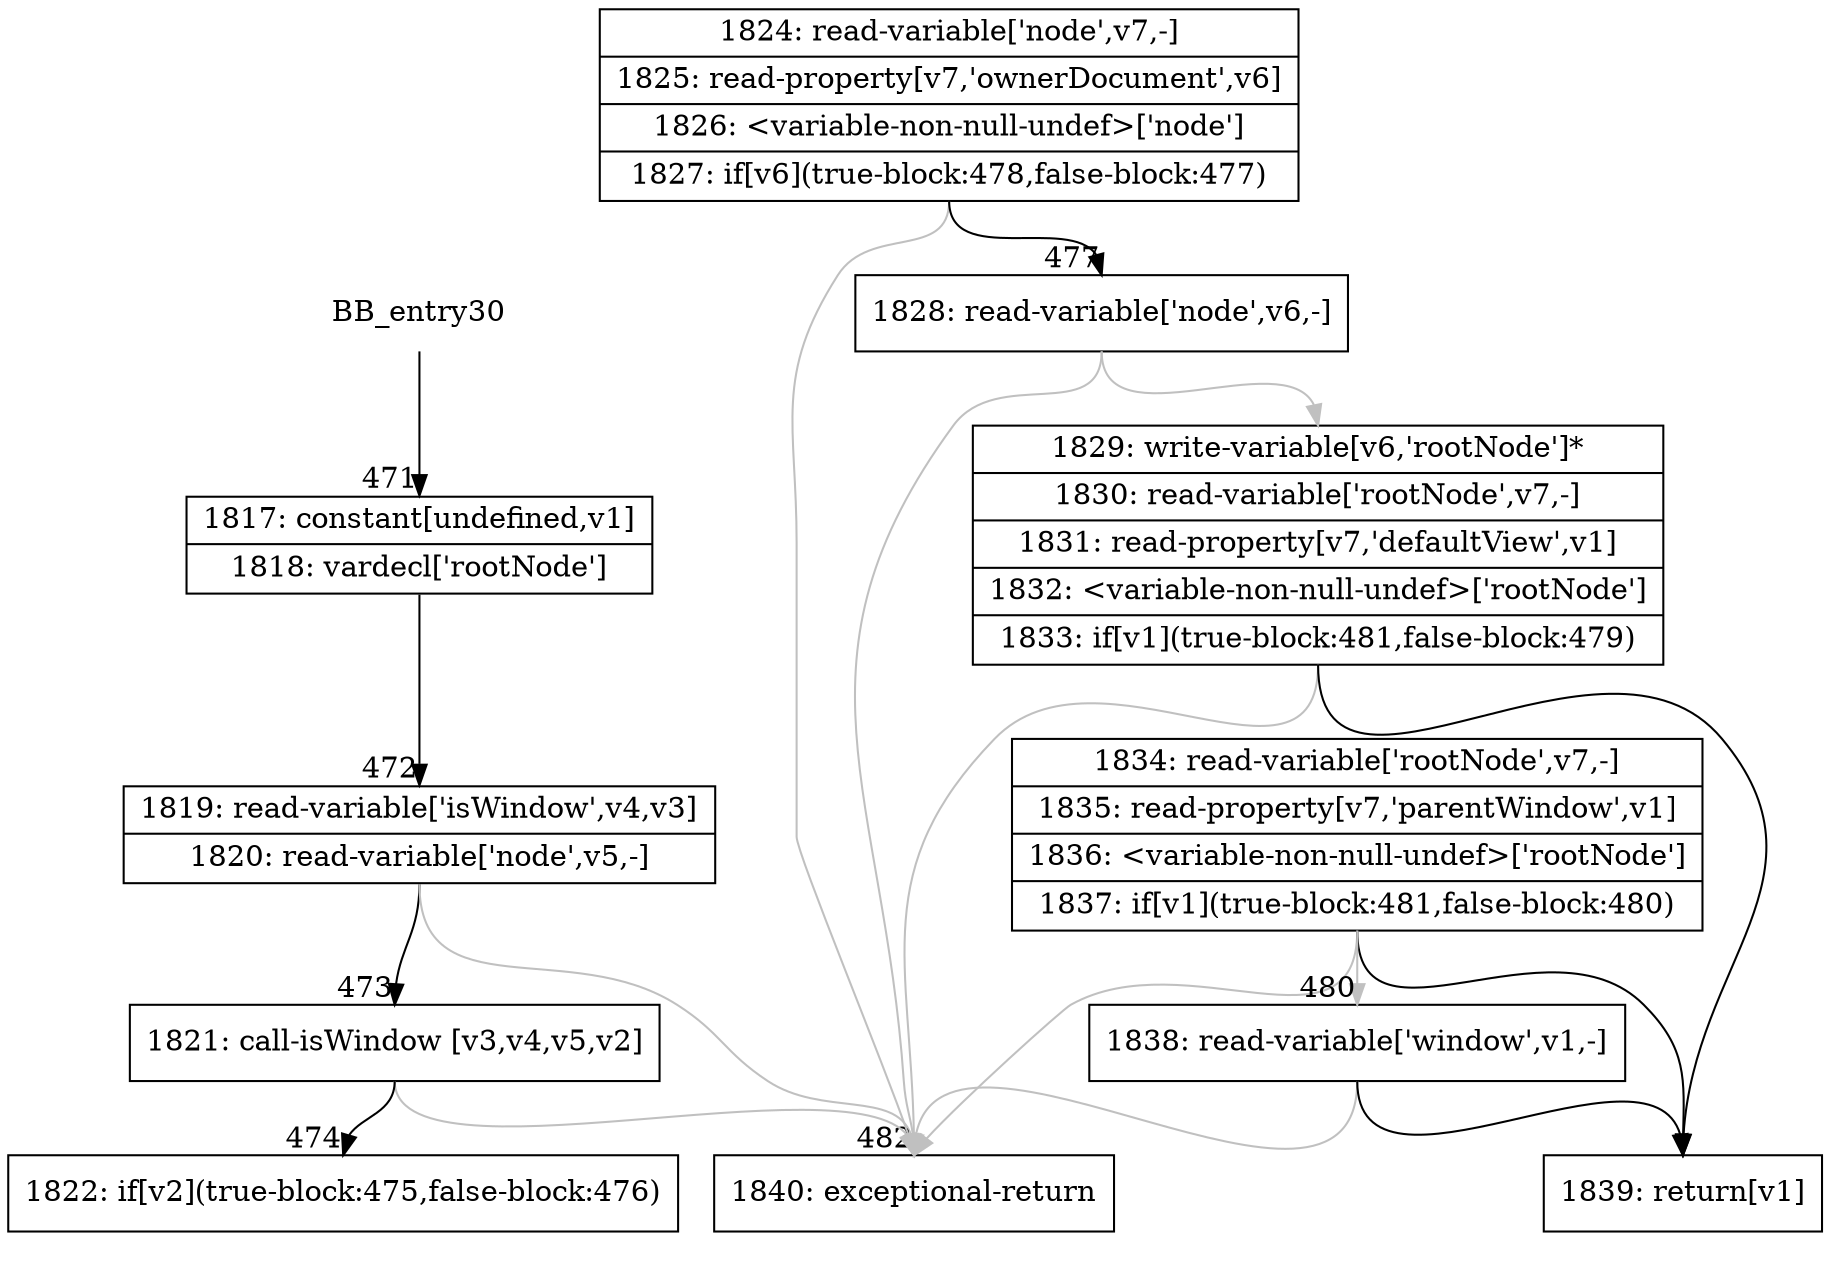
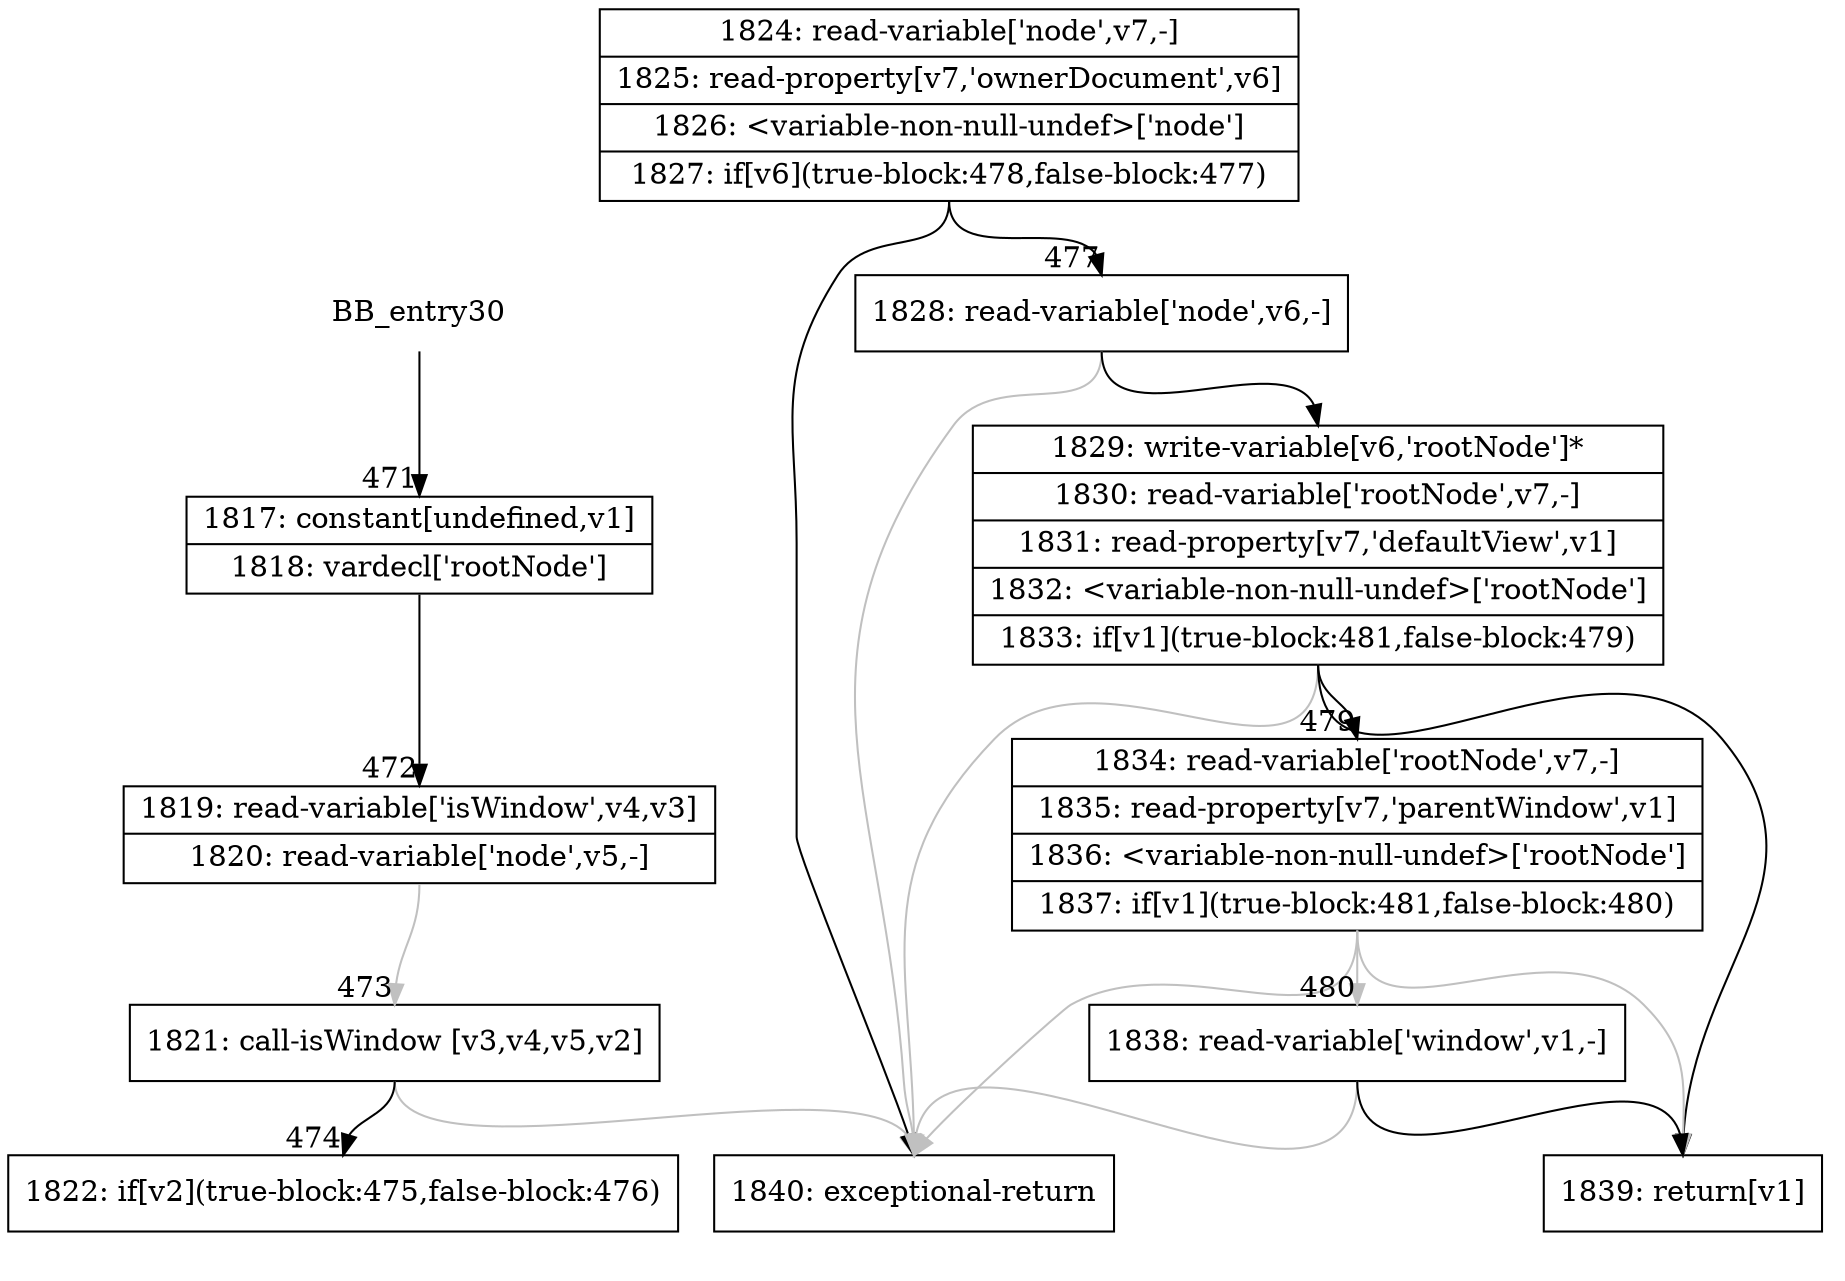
edge "1828: read-variable['node',v6,-]" -> "1829: write-variable[v6,'rootNode']*": color gray -> black
edge "1824: read-variable['node',v7,-]" -> "1840: exceptional-return": color gray -> black
edge "1829: write-variable[v6,'rootNode']*" -> "1834: read-variable['rootNode',v7,-]": added
edge "1819: read-variable['isWindow',v4,v3]" -> "1821: call-isWindow [v3,v4,v5,v2]": color black -> gray
edge "1834: read-variable['rootNode',v7,-]" -> "1839: return[v1]": color black -> gray
edge "1819: read-variable['isWindow',v4,v3]" -> "1840: exceptional-return": removed
